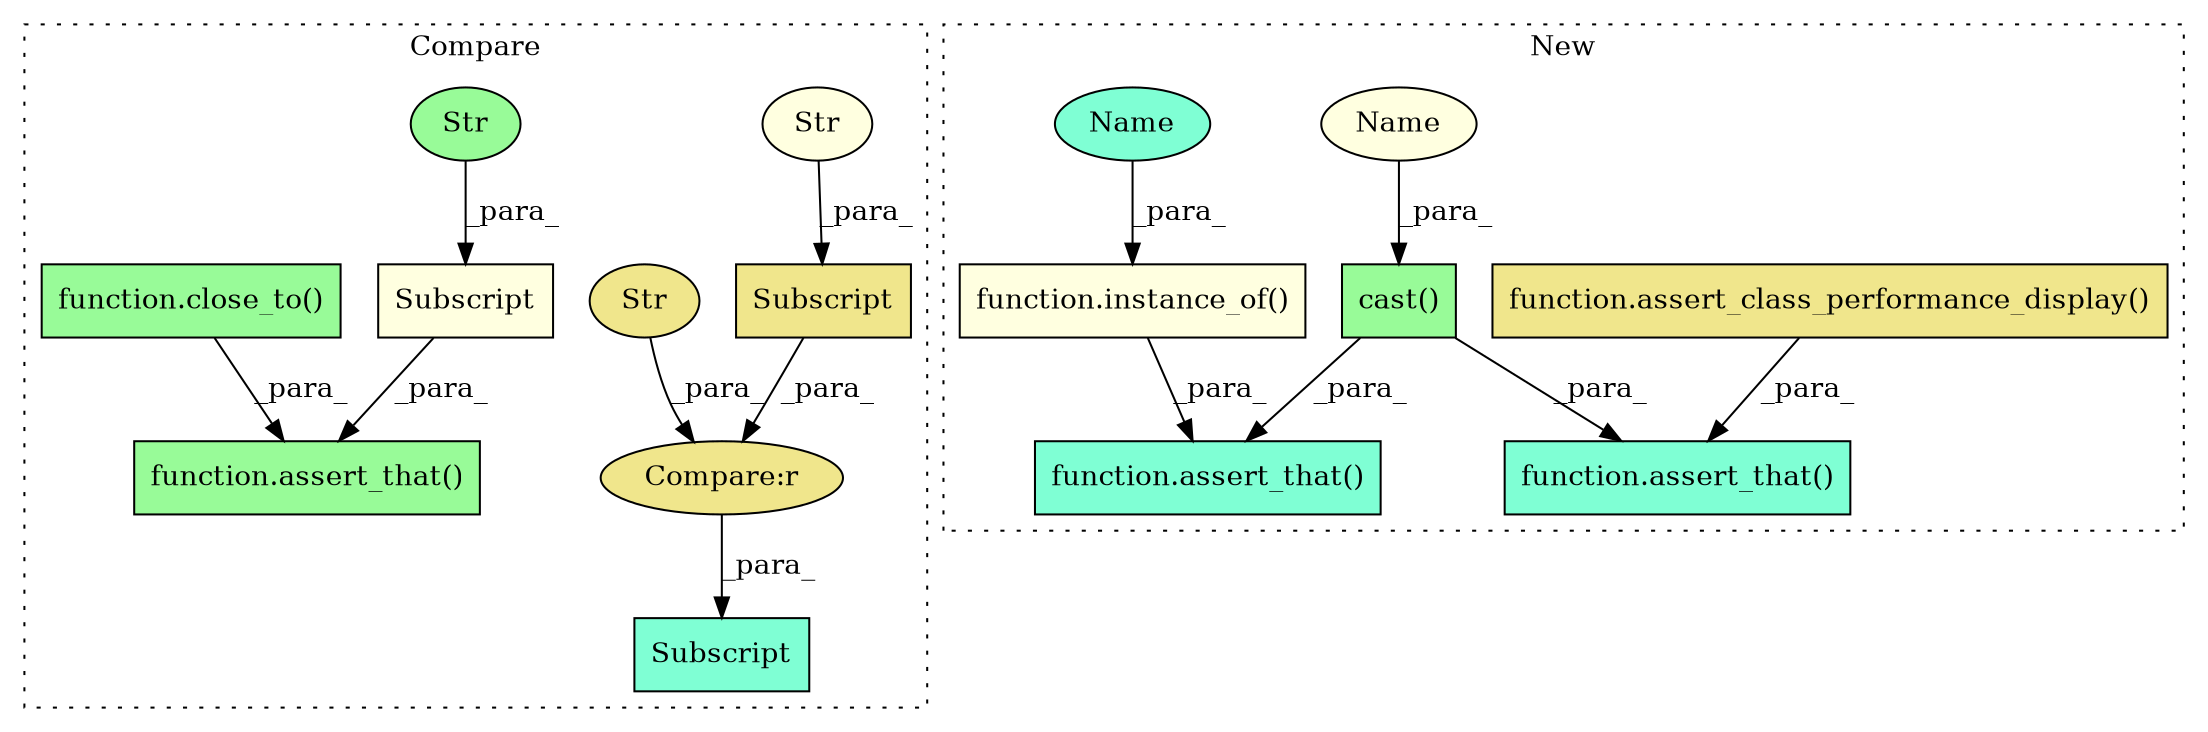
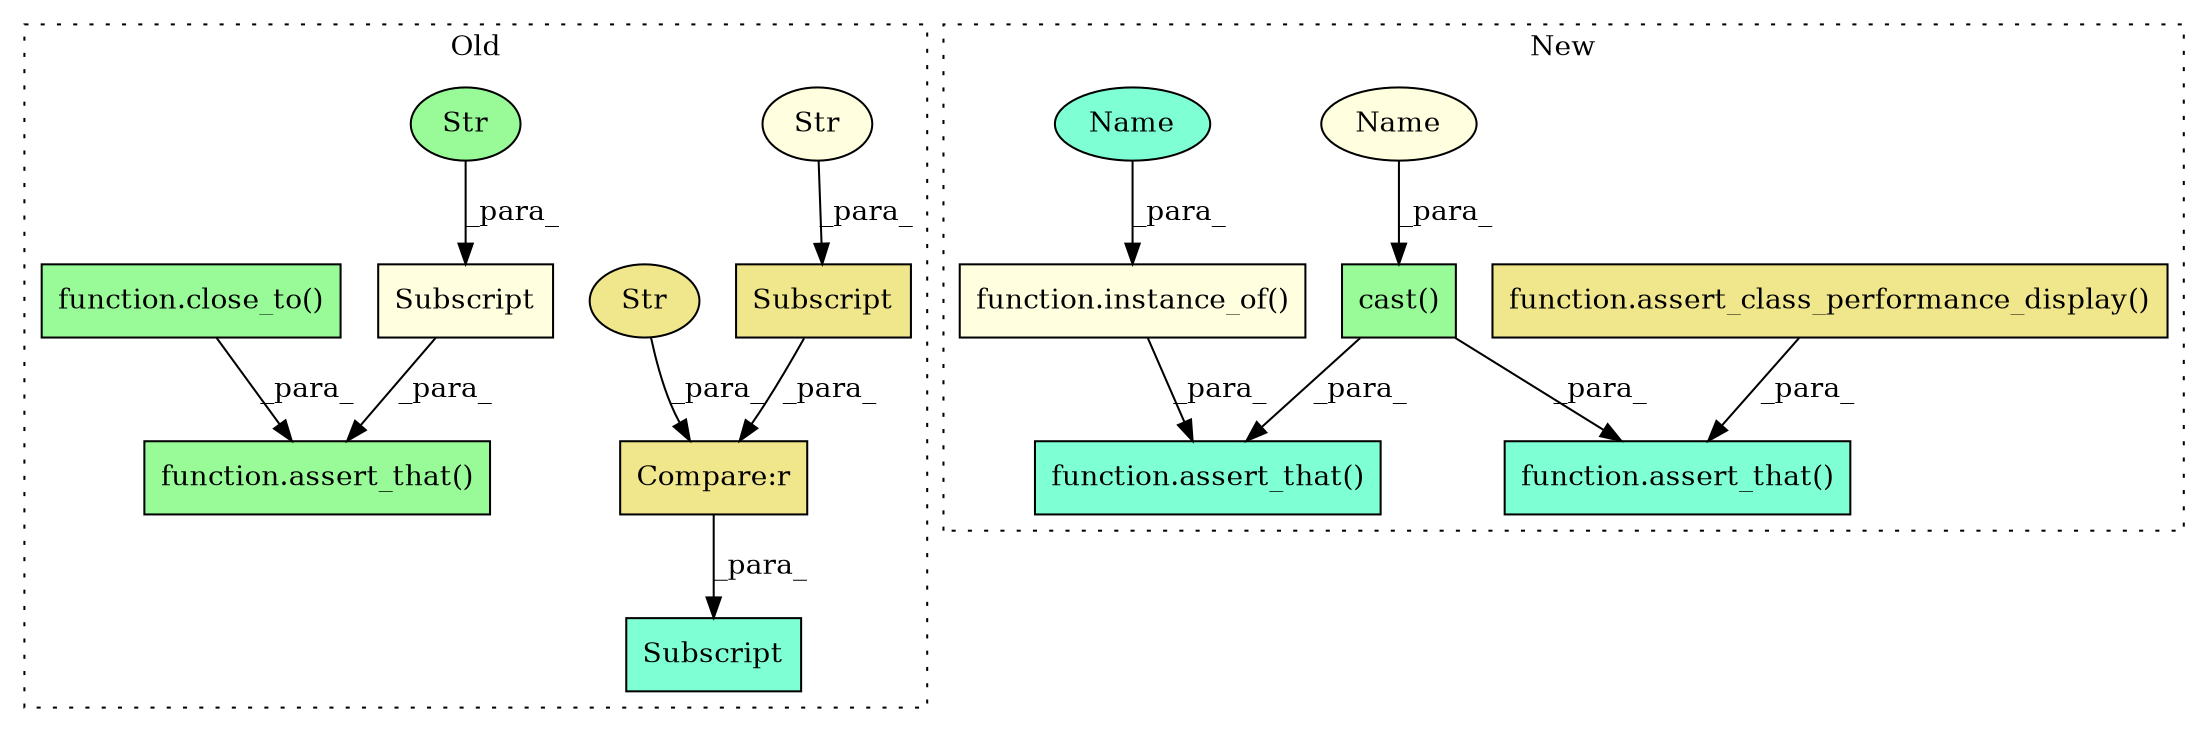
cluster "Compare": label "Compare" -> "Old"
node "Compare:r": shape ellipse -> box
